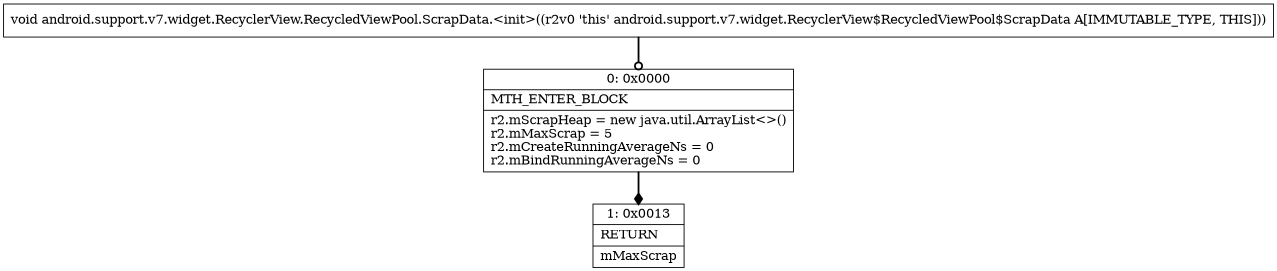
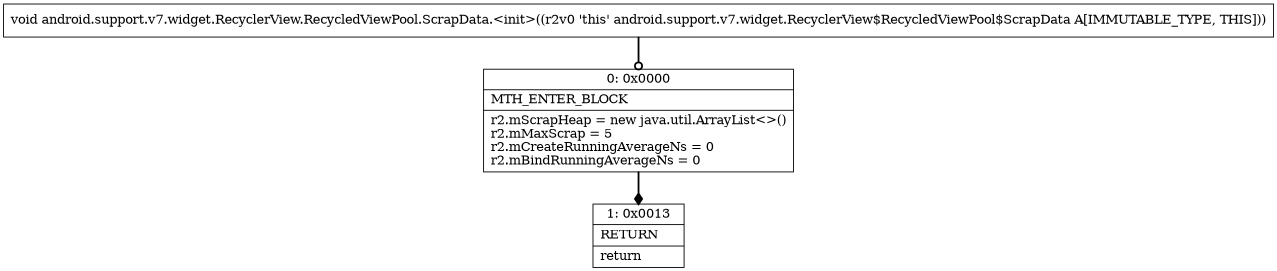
node "1: 0x0013": text "mMaxScrap" -> "return"
